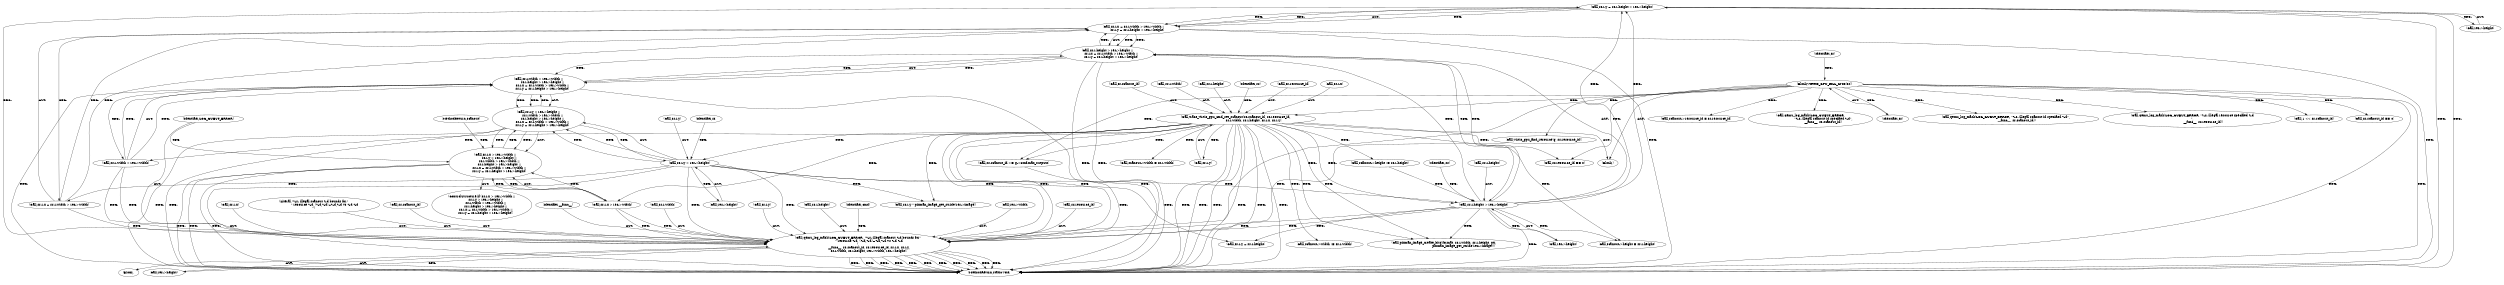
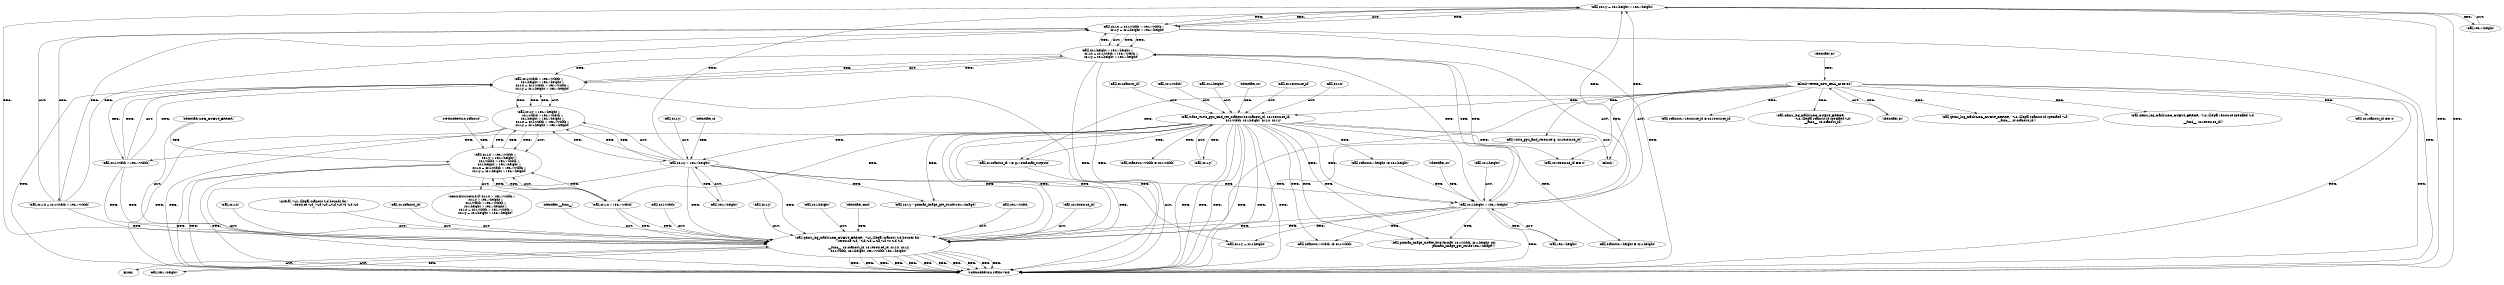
node "(Call,1 << ss.scanout_id)": removed
edge "(Call,ss.r.y > res->height)" -> "(Call,ss.r.x + ss.r.width > res->width)": now "(Call,ss.r.y > res->height)" -> "(Call,ss.r.y + ss.r.height > res->height)"
edge "(Call,ss.r.y > res->height)" -> "(Call,ss.r.y + ss.r.height)": label "DDG: " -> "AST: "
edge "(Call,ss.r.height > res->height)" -> "(Call,scanout->height = ss.r.height)": now "(Call,ss.r.height > res->height)" -> "(Call,scanout->width != ss.r.width)"
